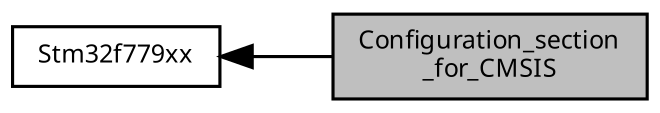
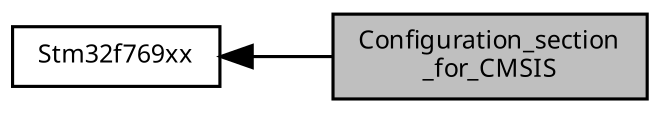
node "Stm32f779xx": label "Stm32f779xx" -> "Stm32f769xx"
